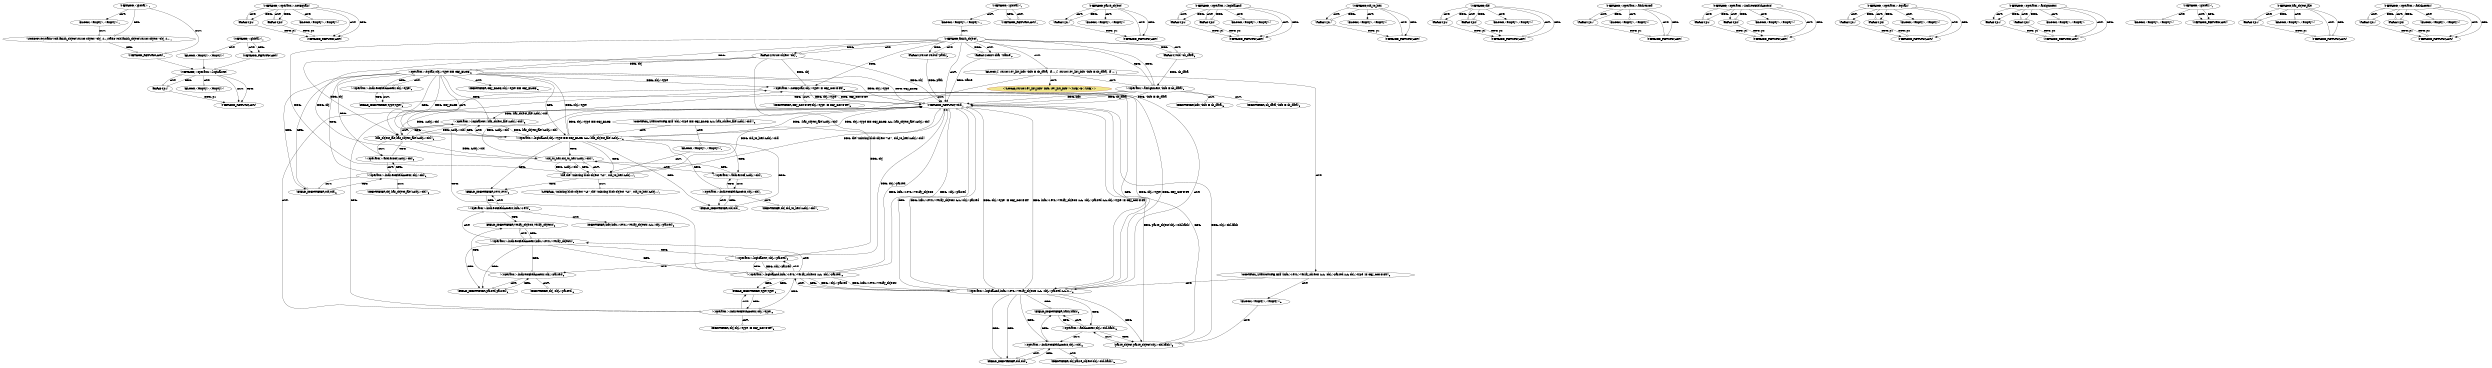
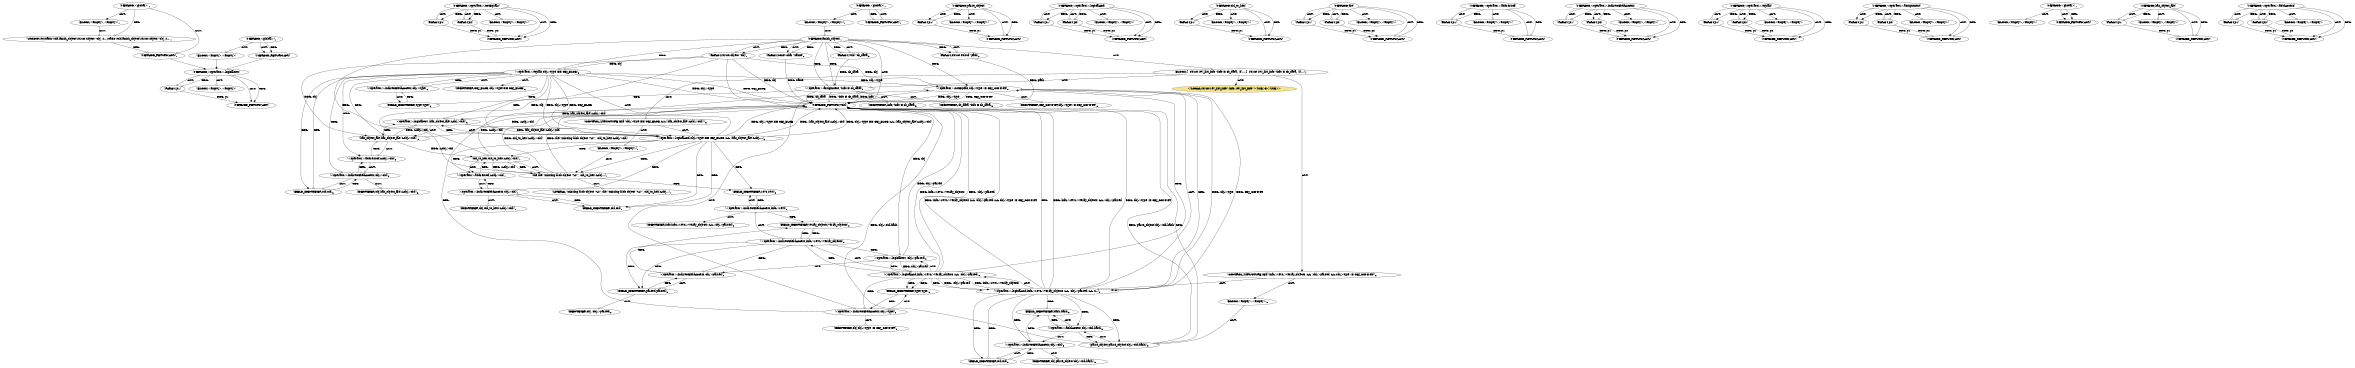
edge "(<operator>.indirectFieldAccess,info->revs->verify_objects)" -> "(FIELD_IDENTIFIER,verify_objects,verify_objects)": label "AST: " -> "DDG: "
edge "(<operator>.indirectFieldAccess,obj->parsed)" -> "(IDENTIFIER,obj,!obj->parsed)": now "(FIELD_IDENTIFIER,parsed,parsed)" -> "(IDENTIFIER,obj,!obj->parsed)"
